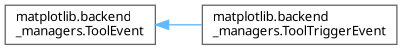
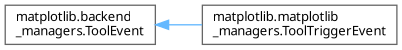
node "matplotlib.backend _managers.ToolTriggerEvent": label "matplotlib.backend _managers.ToolTriggerEvent" -> "matplotlib.matplotlib _managers.ToolTriggerEvent"
